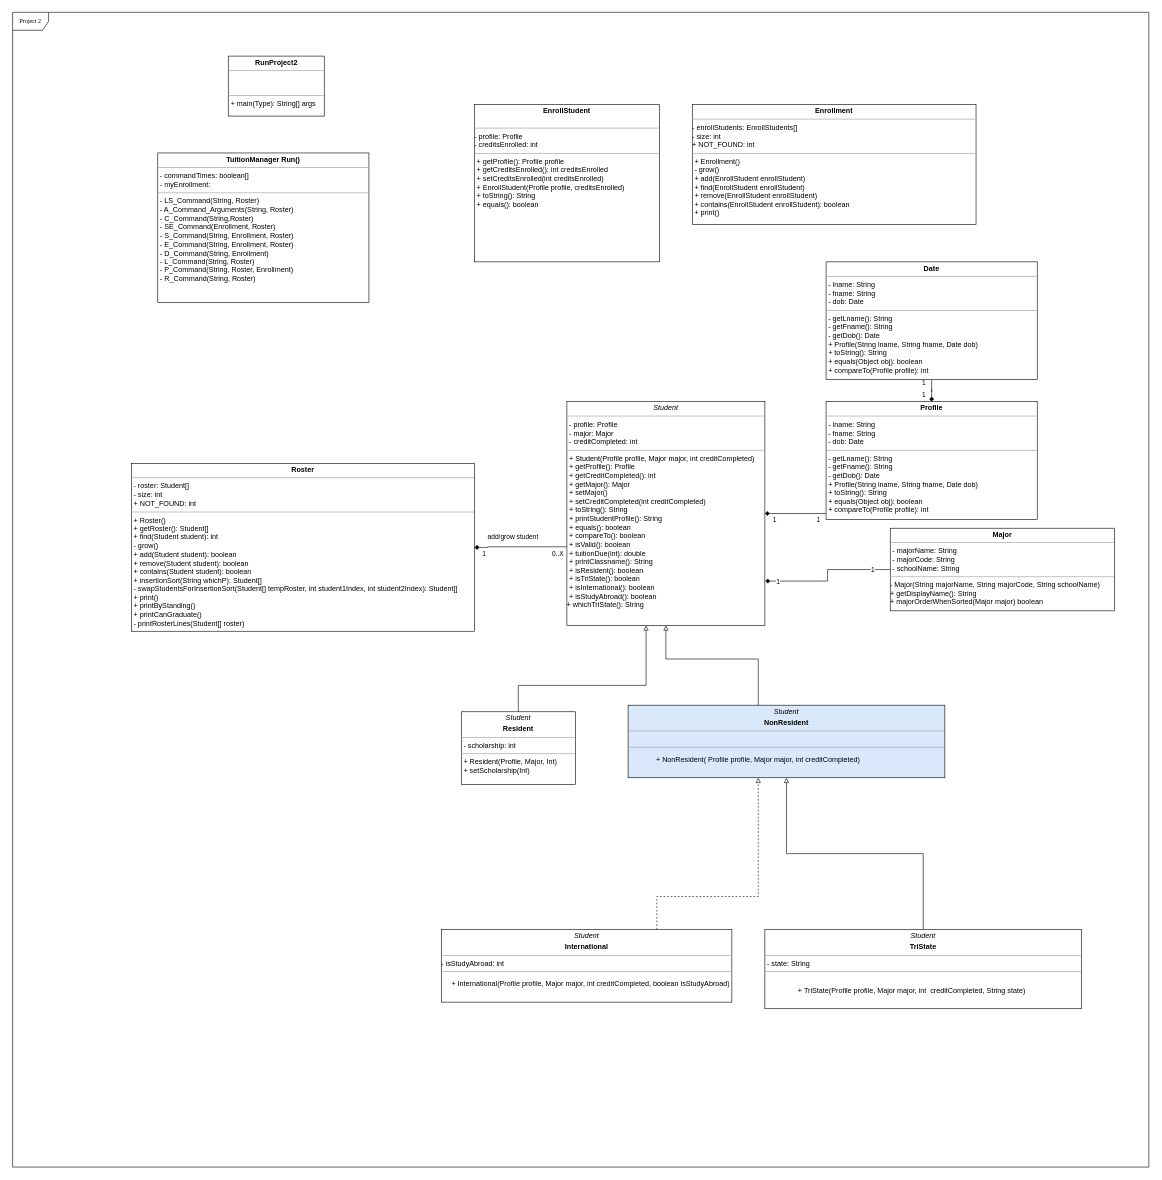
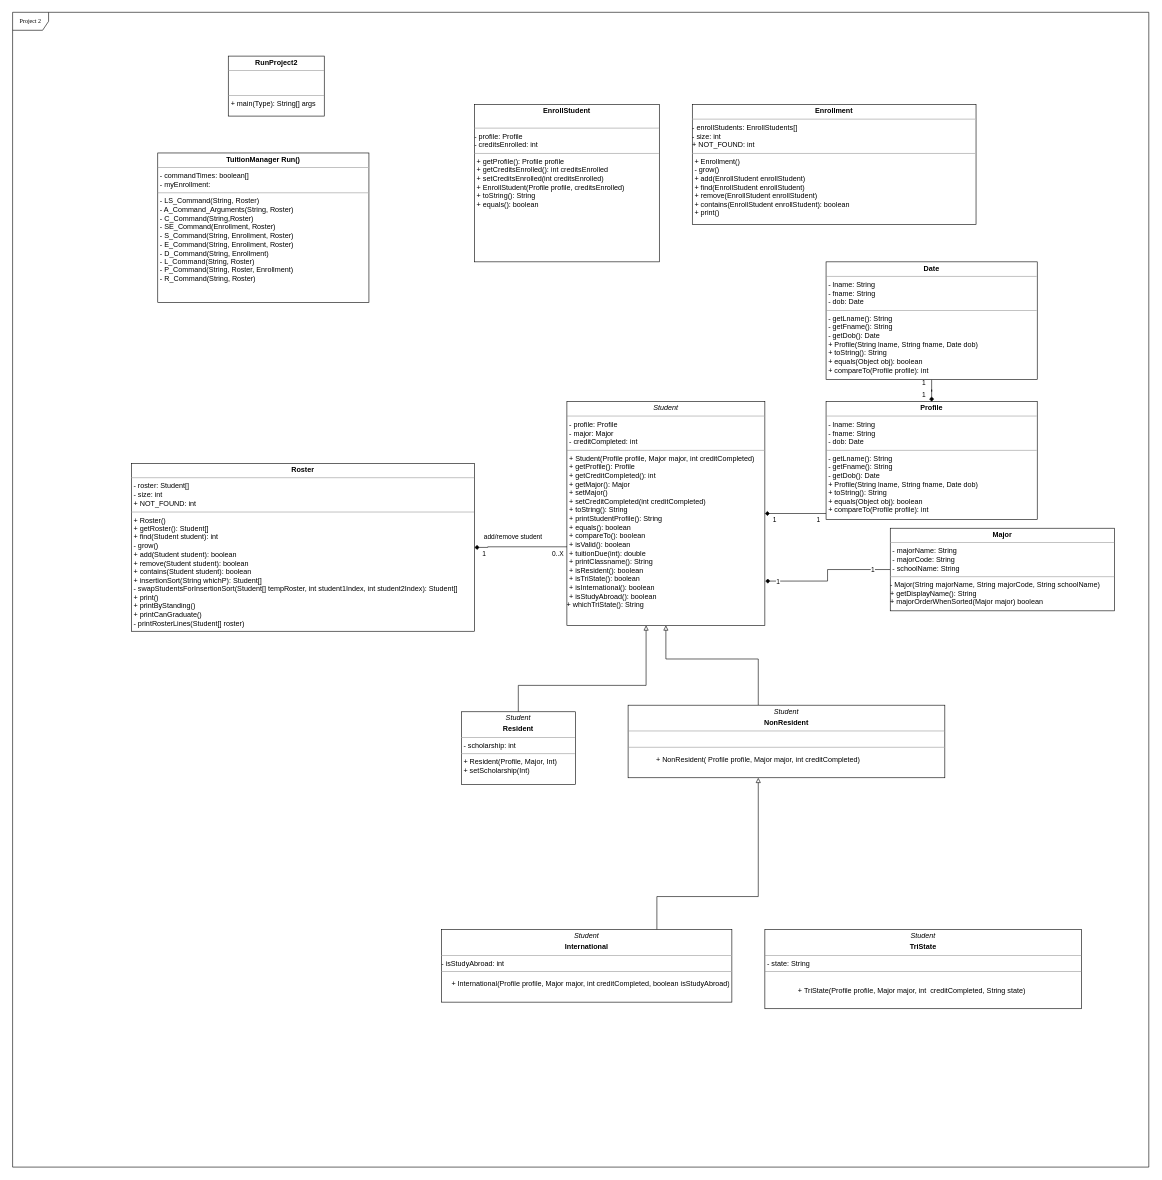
node "add/grow student": label "add/grow student" -> "add/remove student"
node "Student NonResident": fillcolor #dae8fc -> #ffffff
edge "Student TriState - state: String" -> "Student NonResident": removed
edge "Student International - isStudyAbroad: int" -> "Student NonResident": style dashed -> solid
